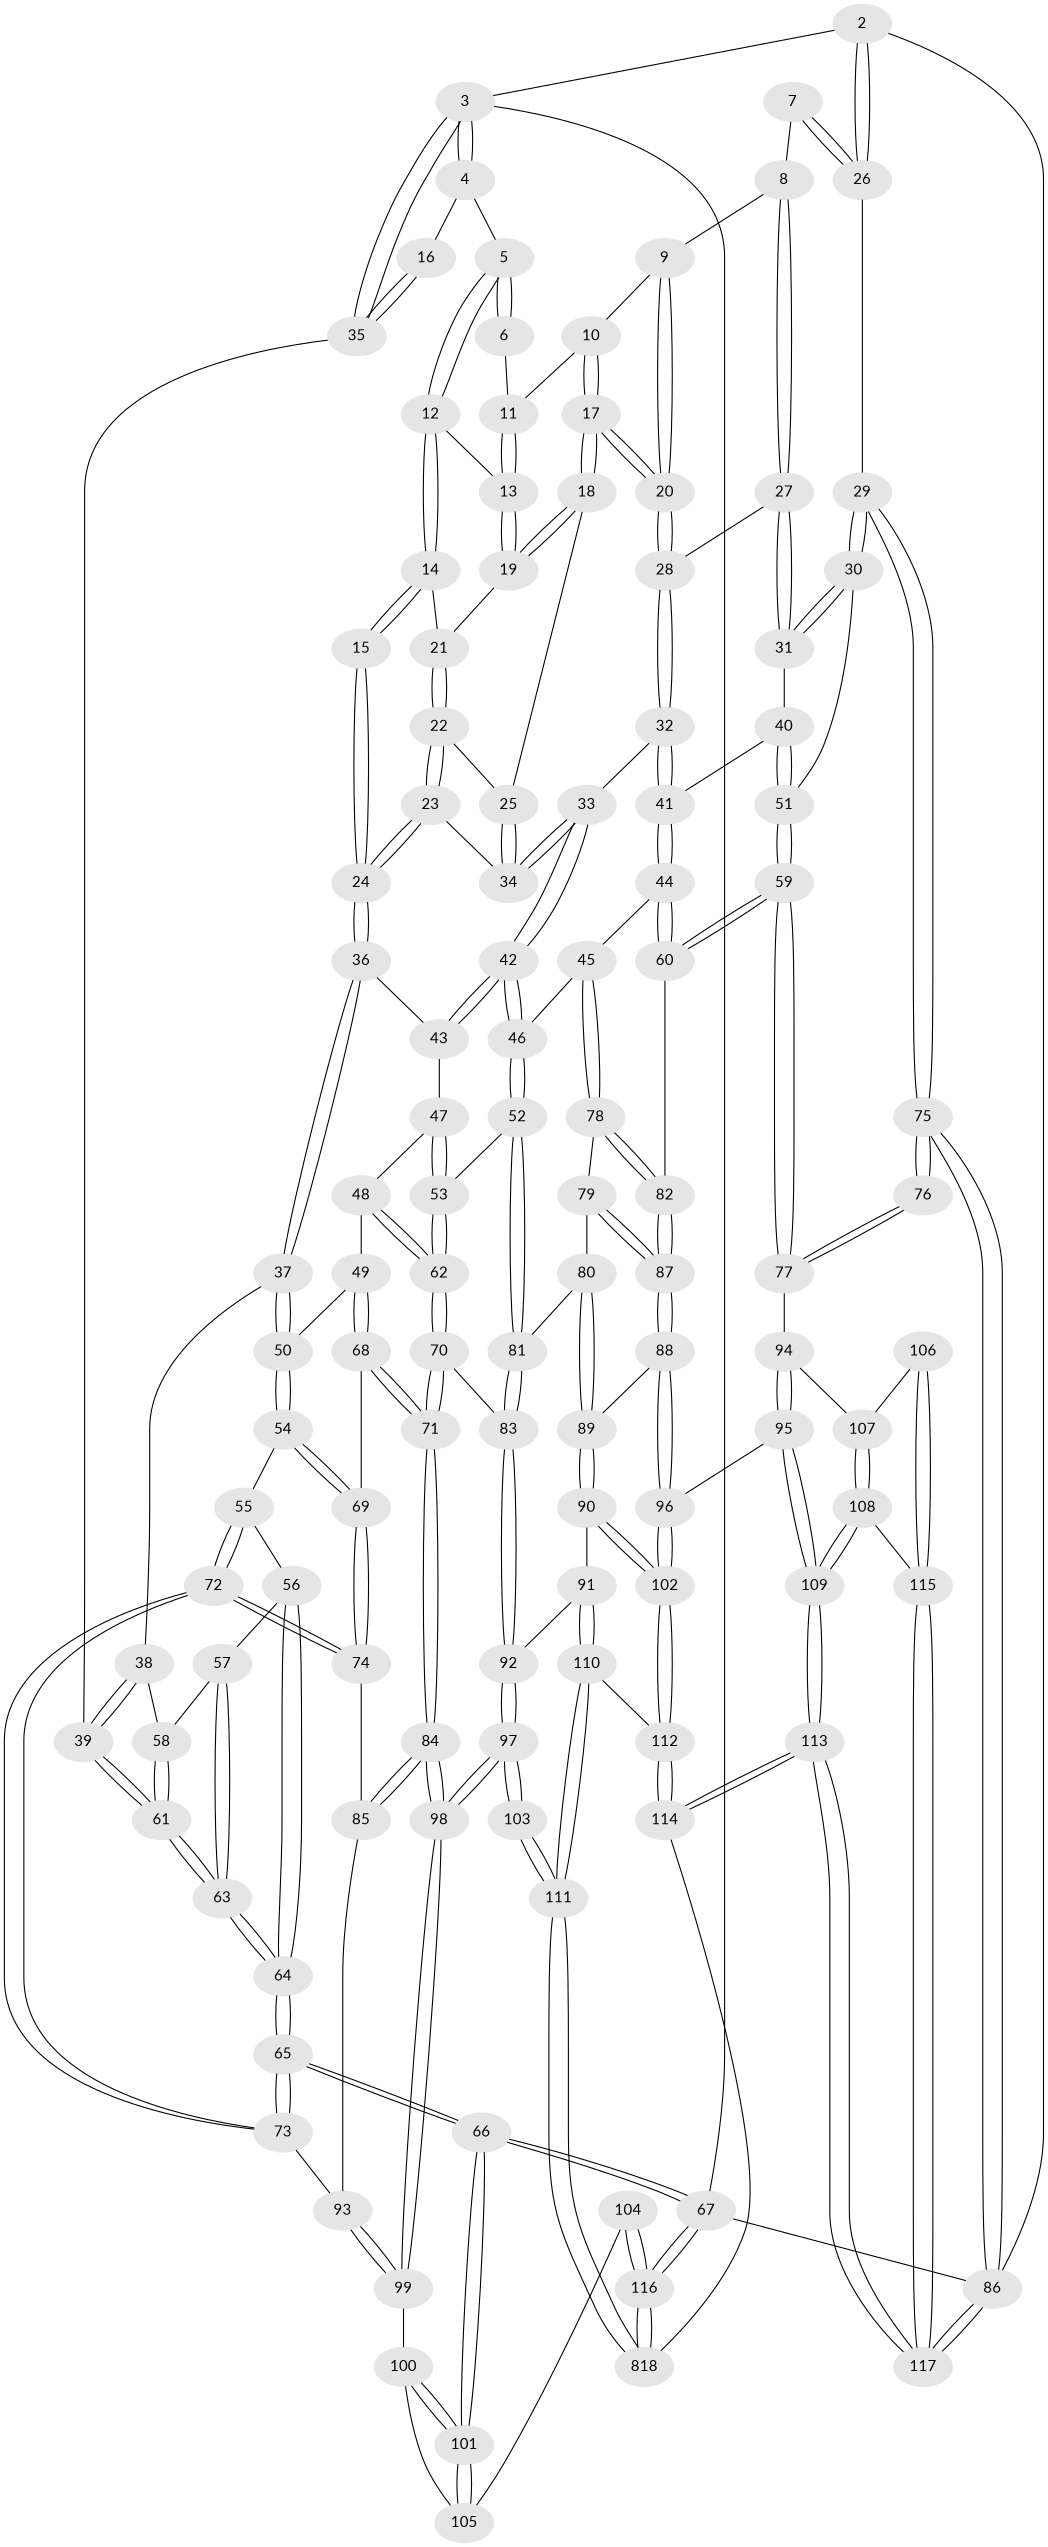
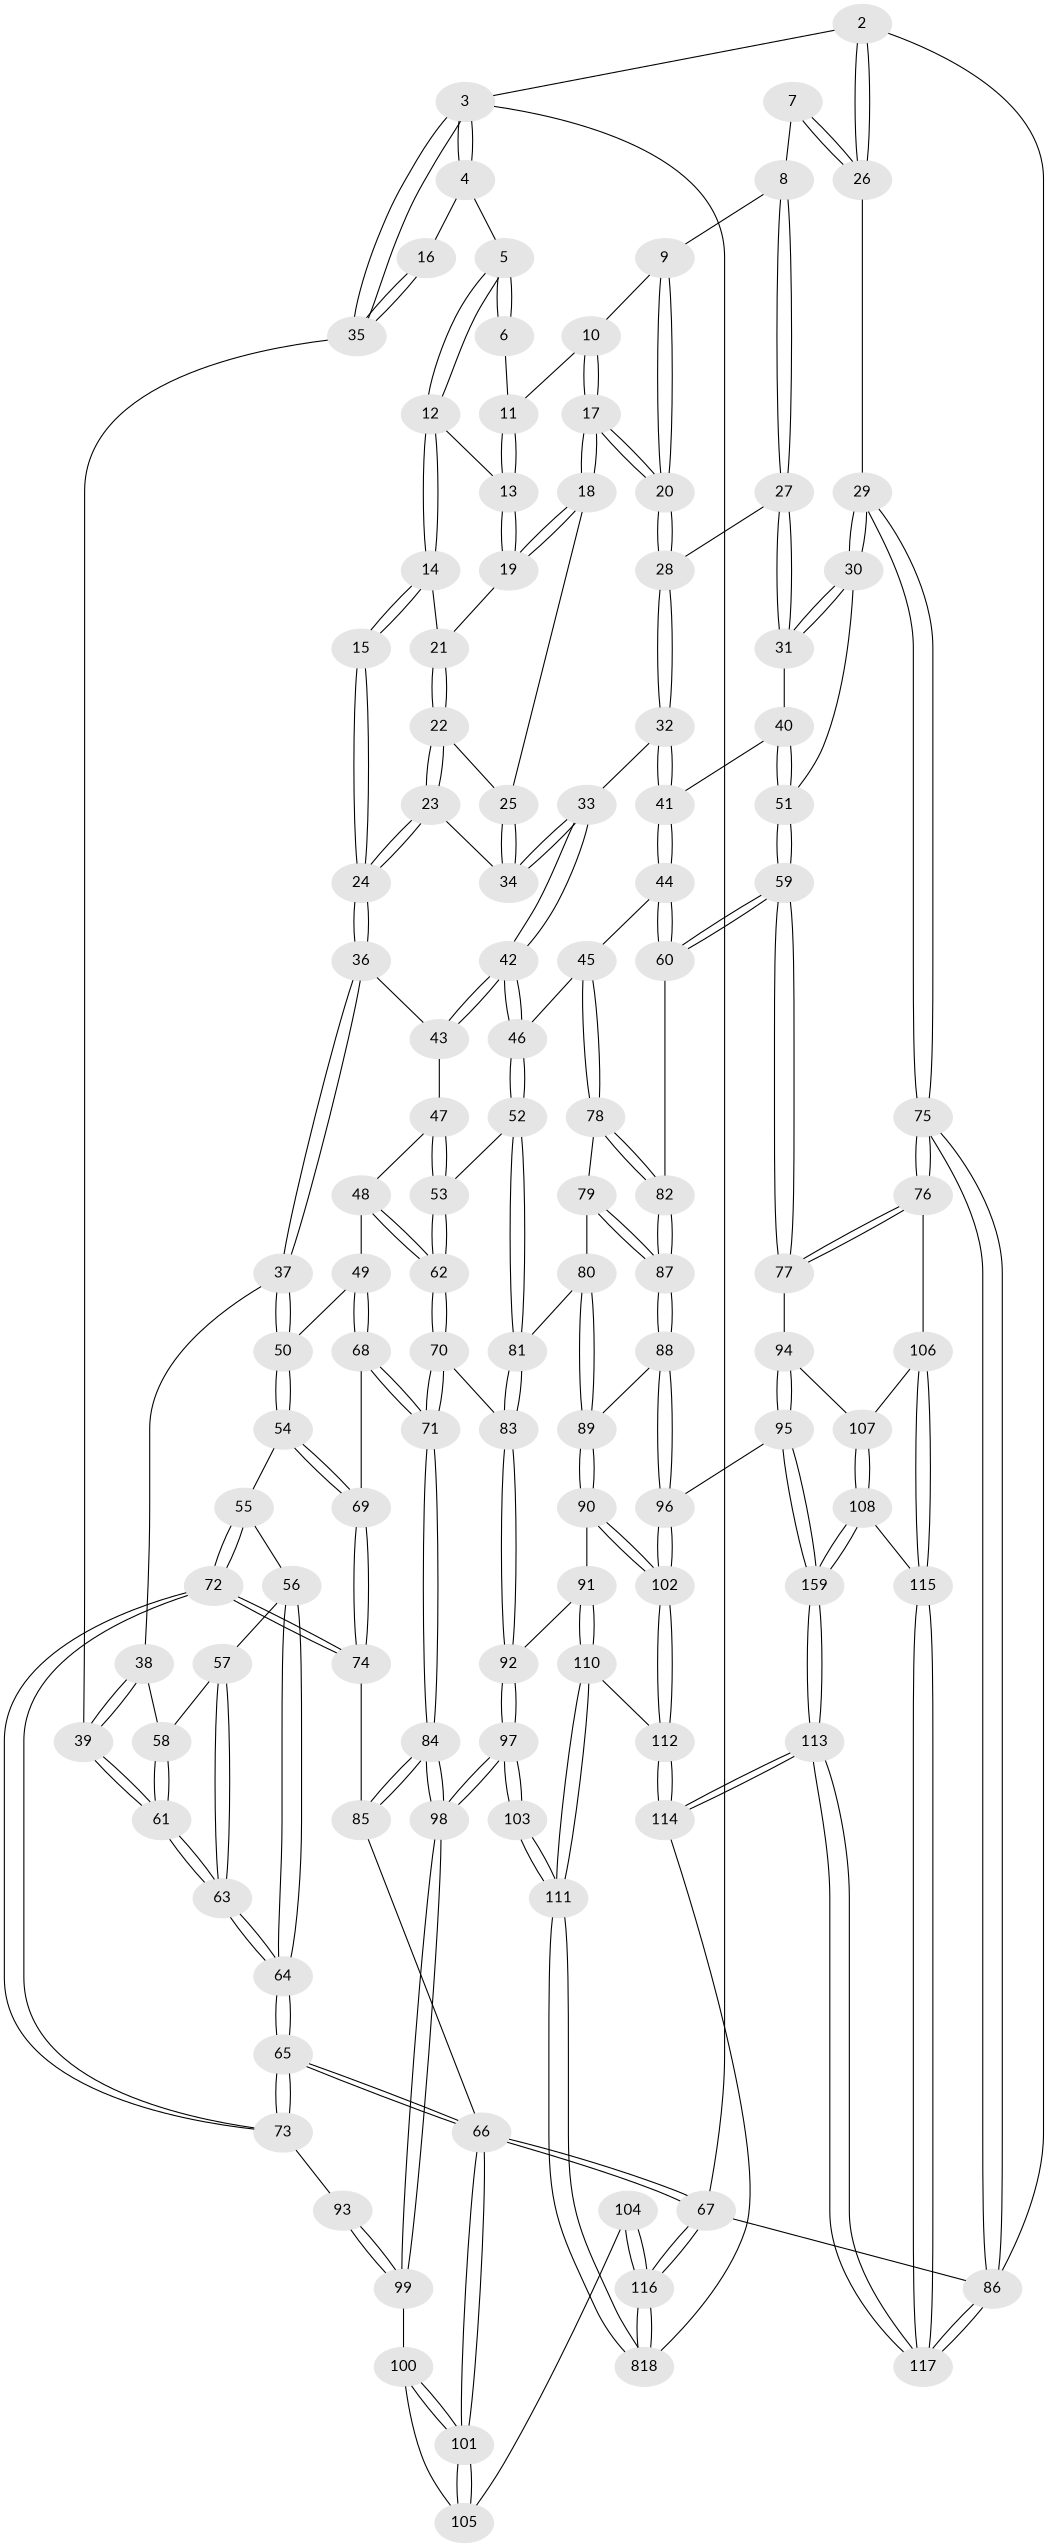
edge "76" -- "106": added
node "109": label "109" -> "159"
edge "85" -- "93": now "85" -- "66"
